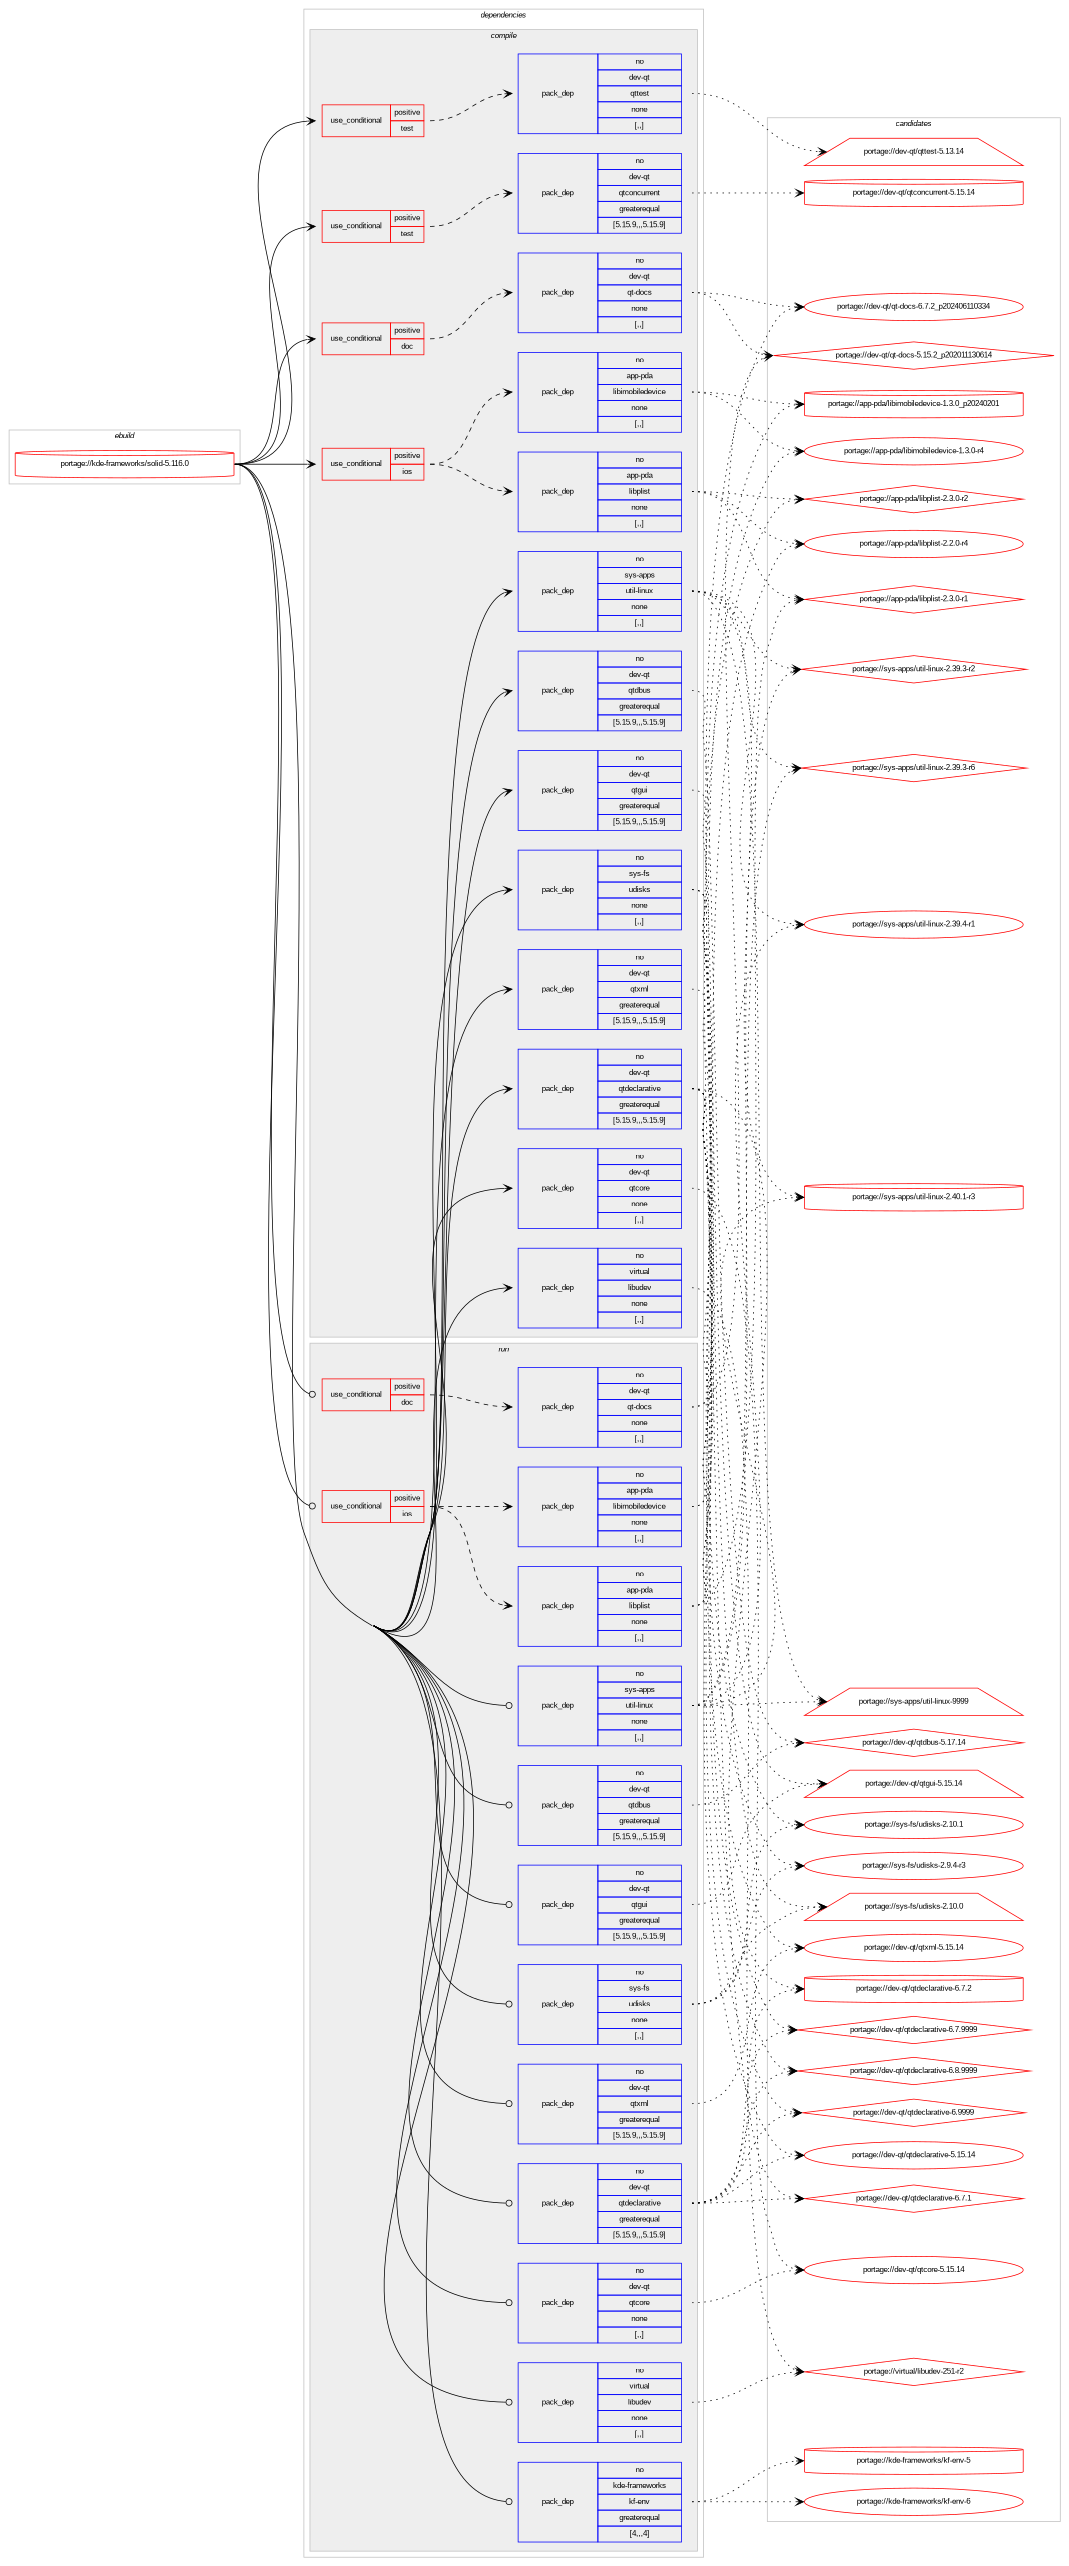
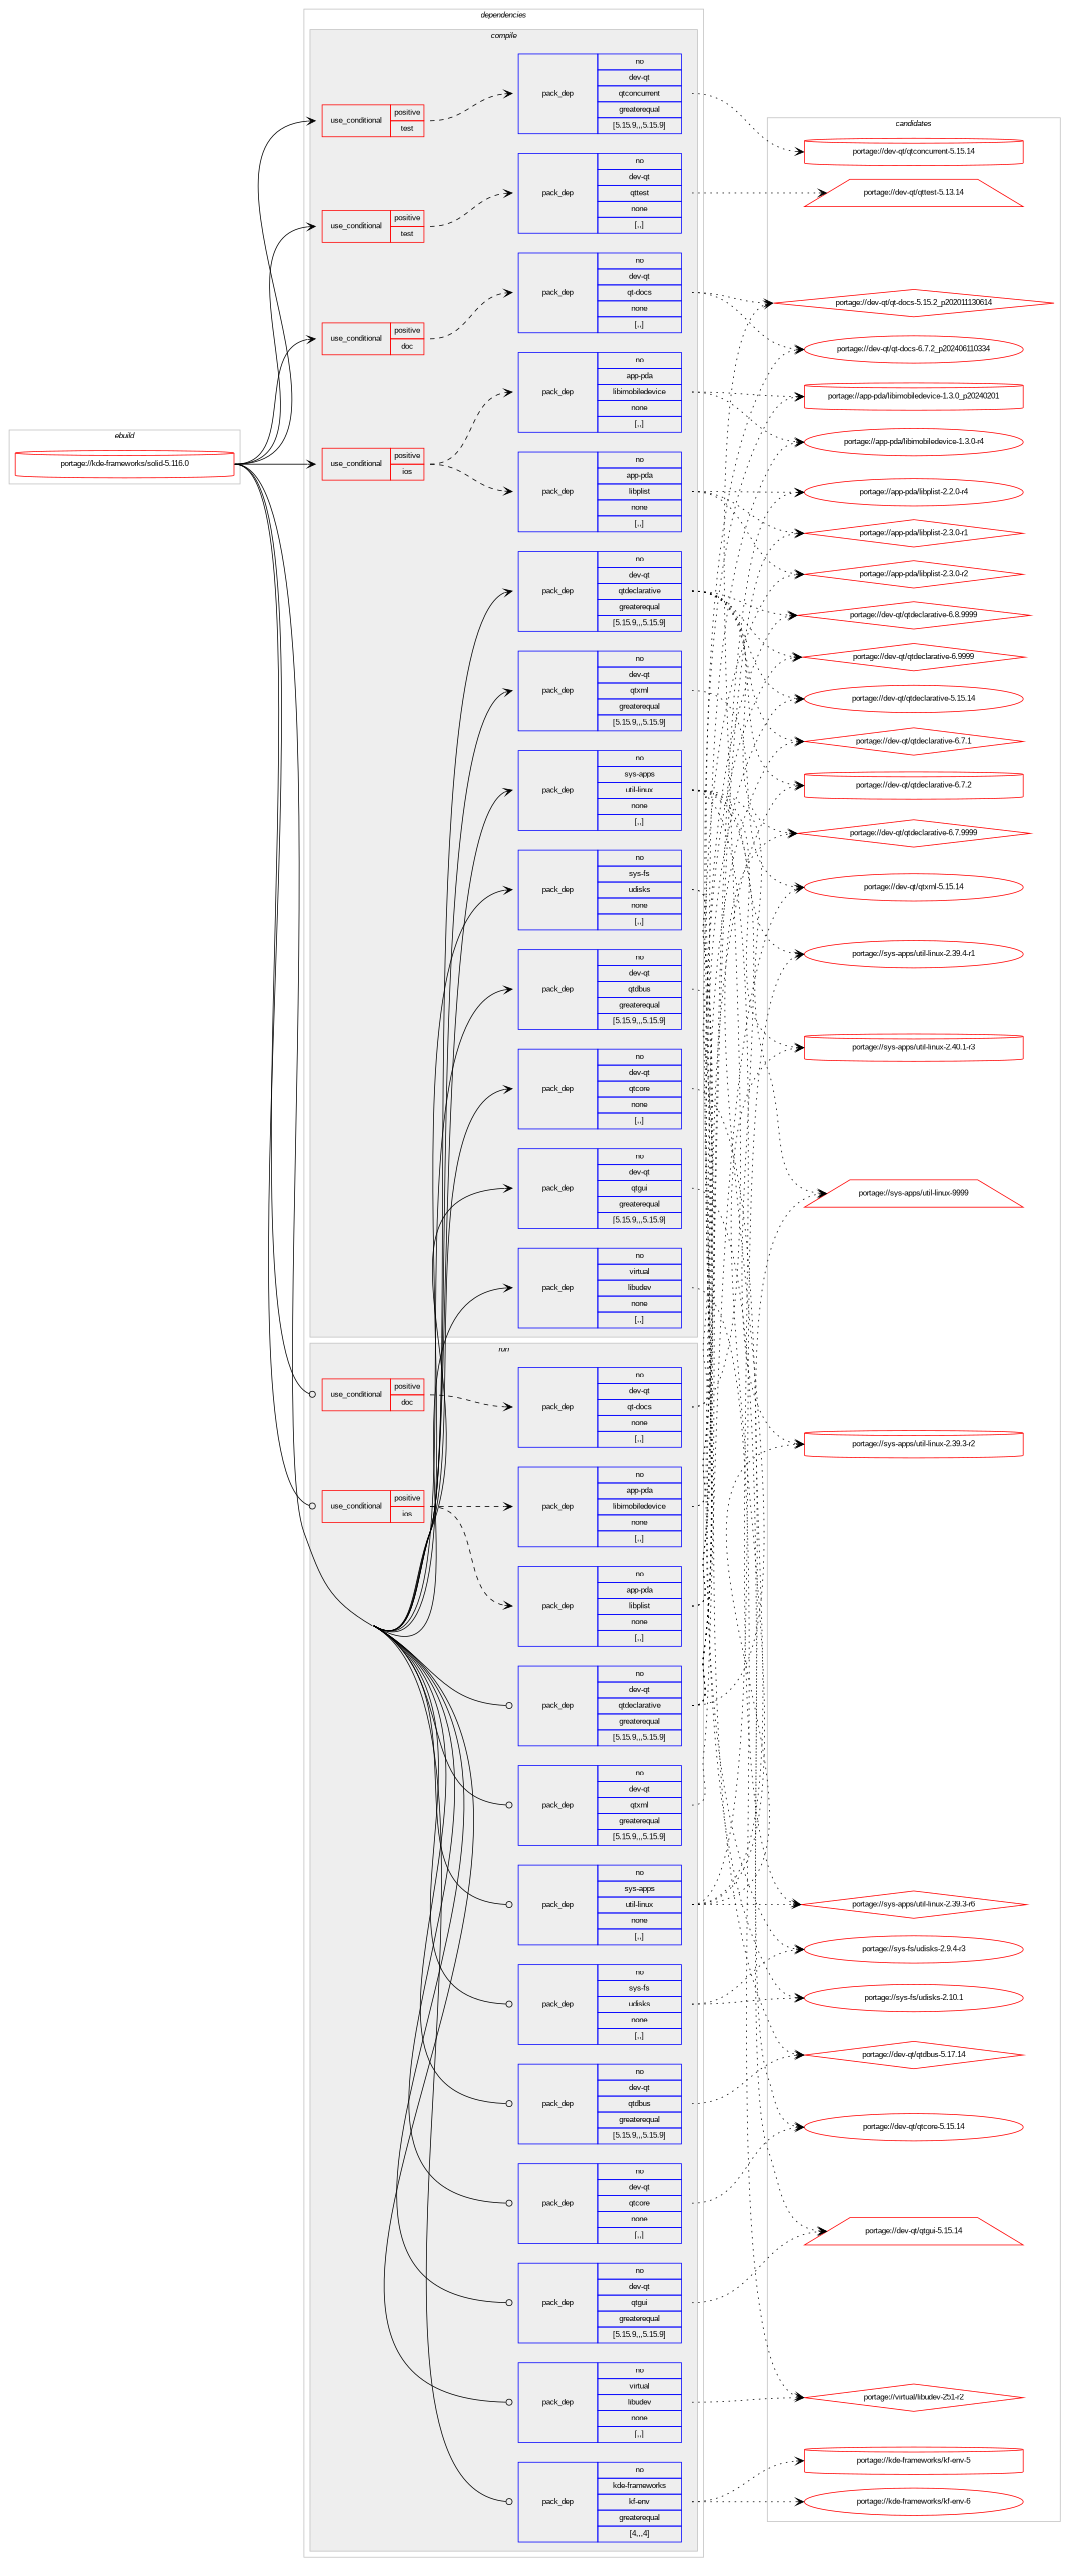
node "portage://sys-apps/util-linux-2.39.3-r2": shape diamond -> cylinder
node "portage://sys-fs/udisks-2.10.0": removed
